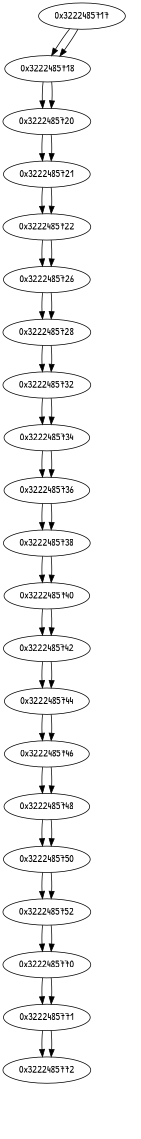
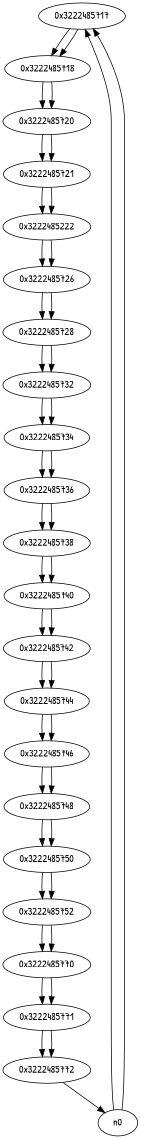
node "0x3222485722": label "0x3222485722" -> "0x3222485222"
node "n0": added
